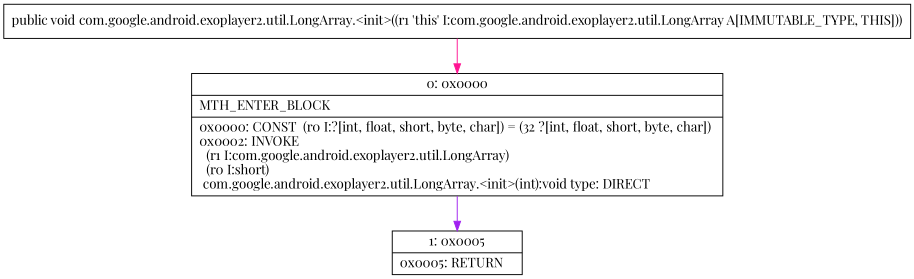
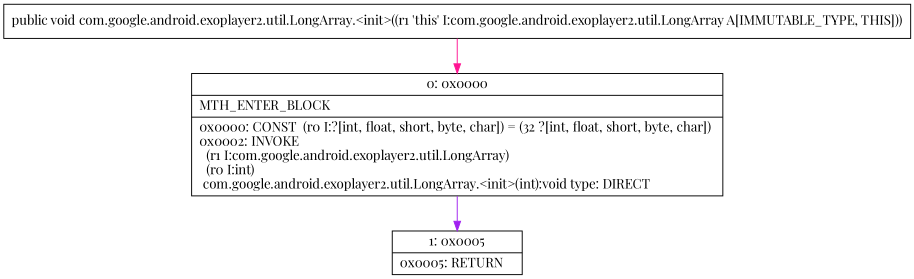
node "0: 0x0000": text "(r0 I:short)" -> "(r0 I:int)"
